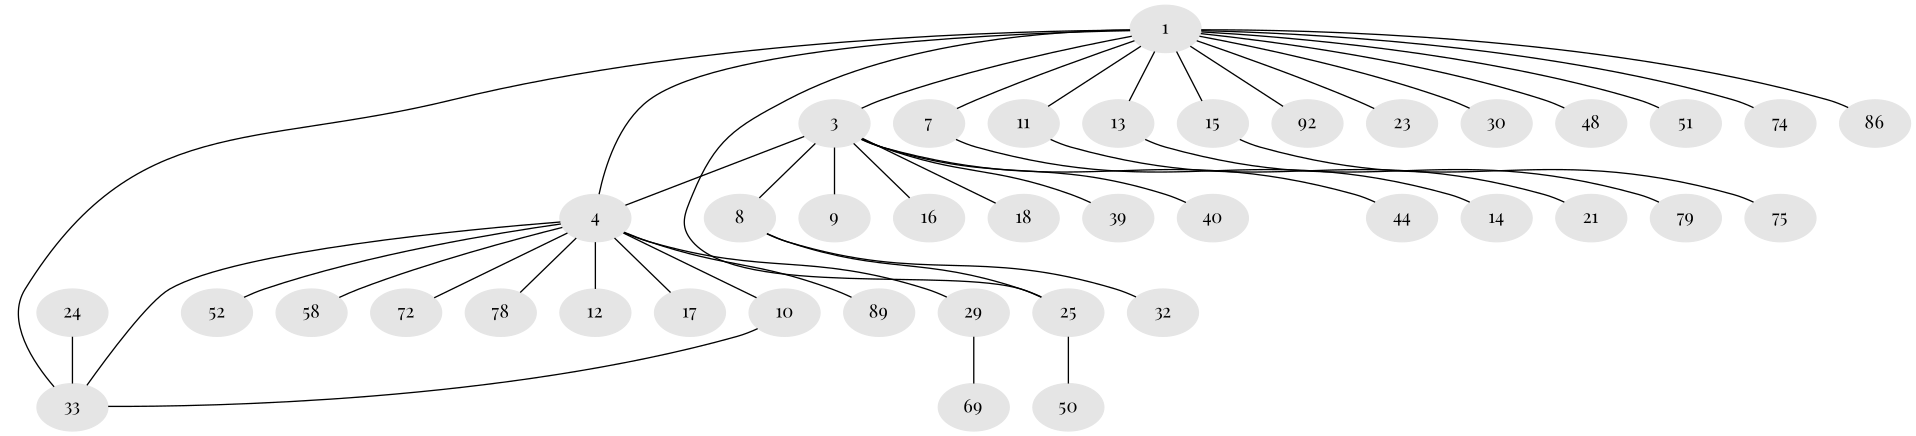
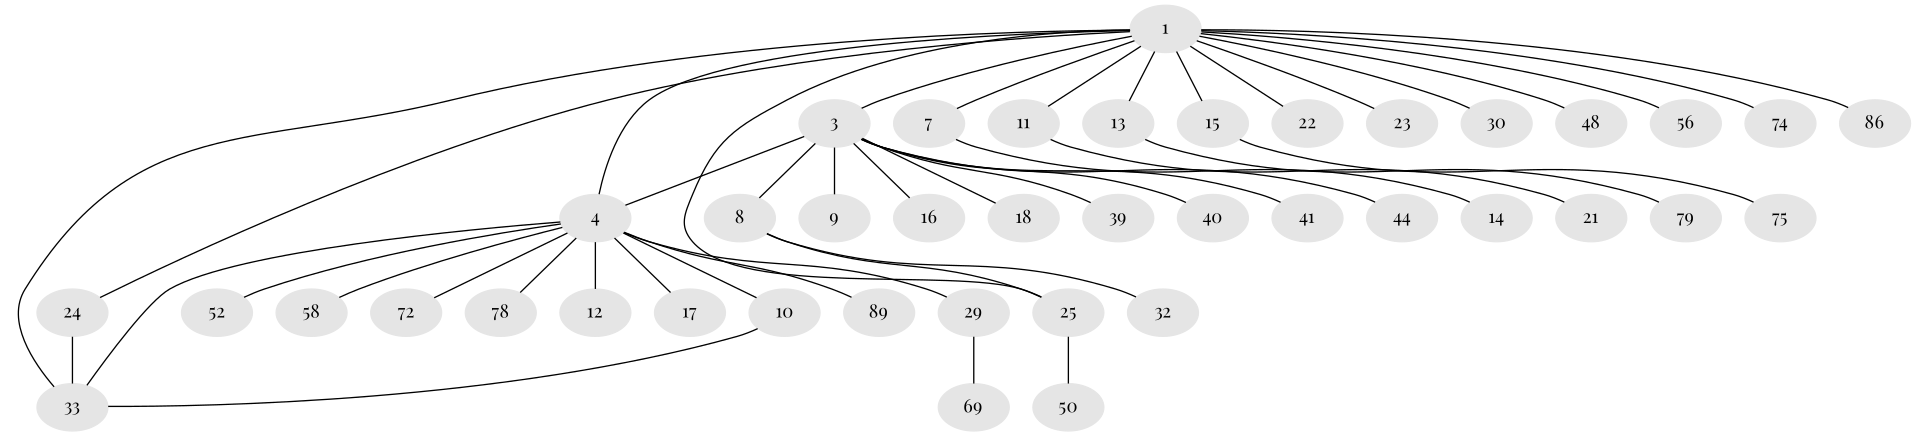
edge "1" -- "24": added
node "92": label "92" -> "22"
node "51": label "51" -> "56"
node "41": added
